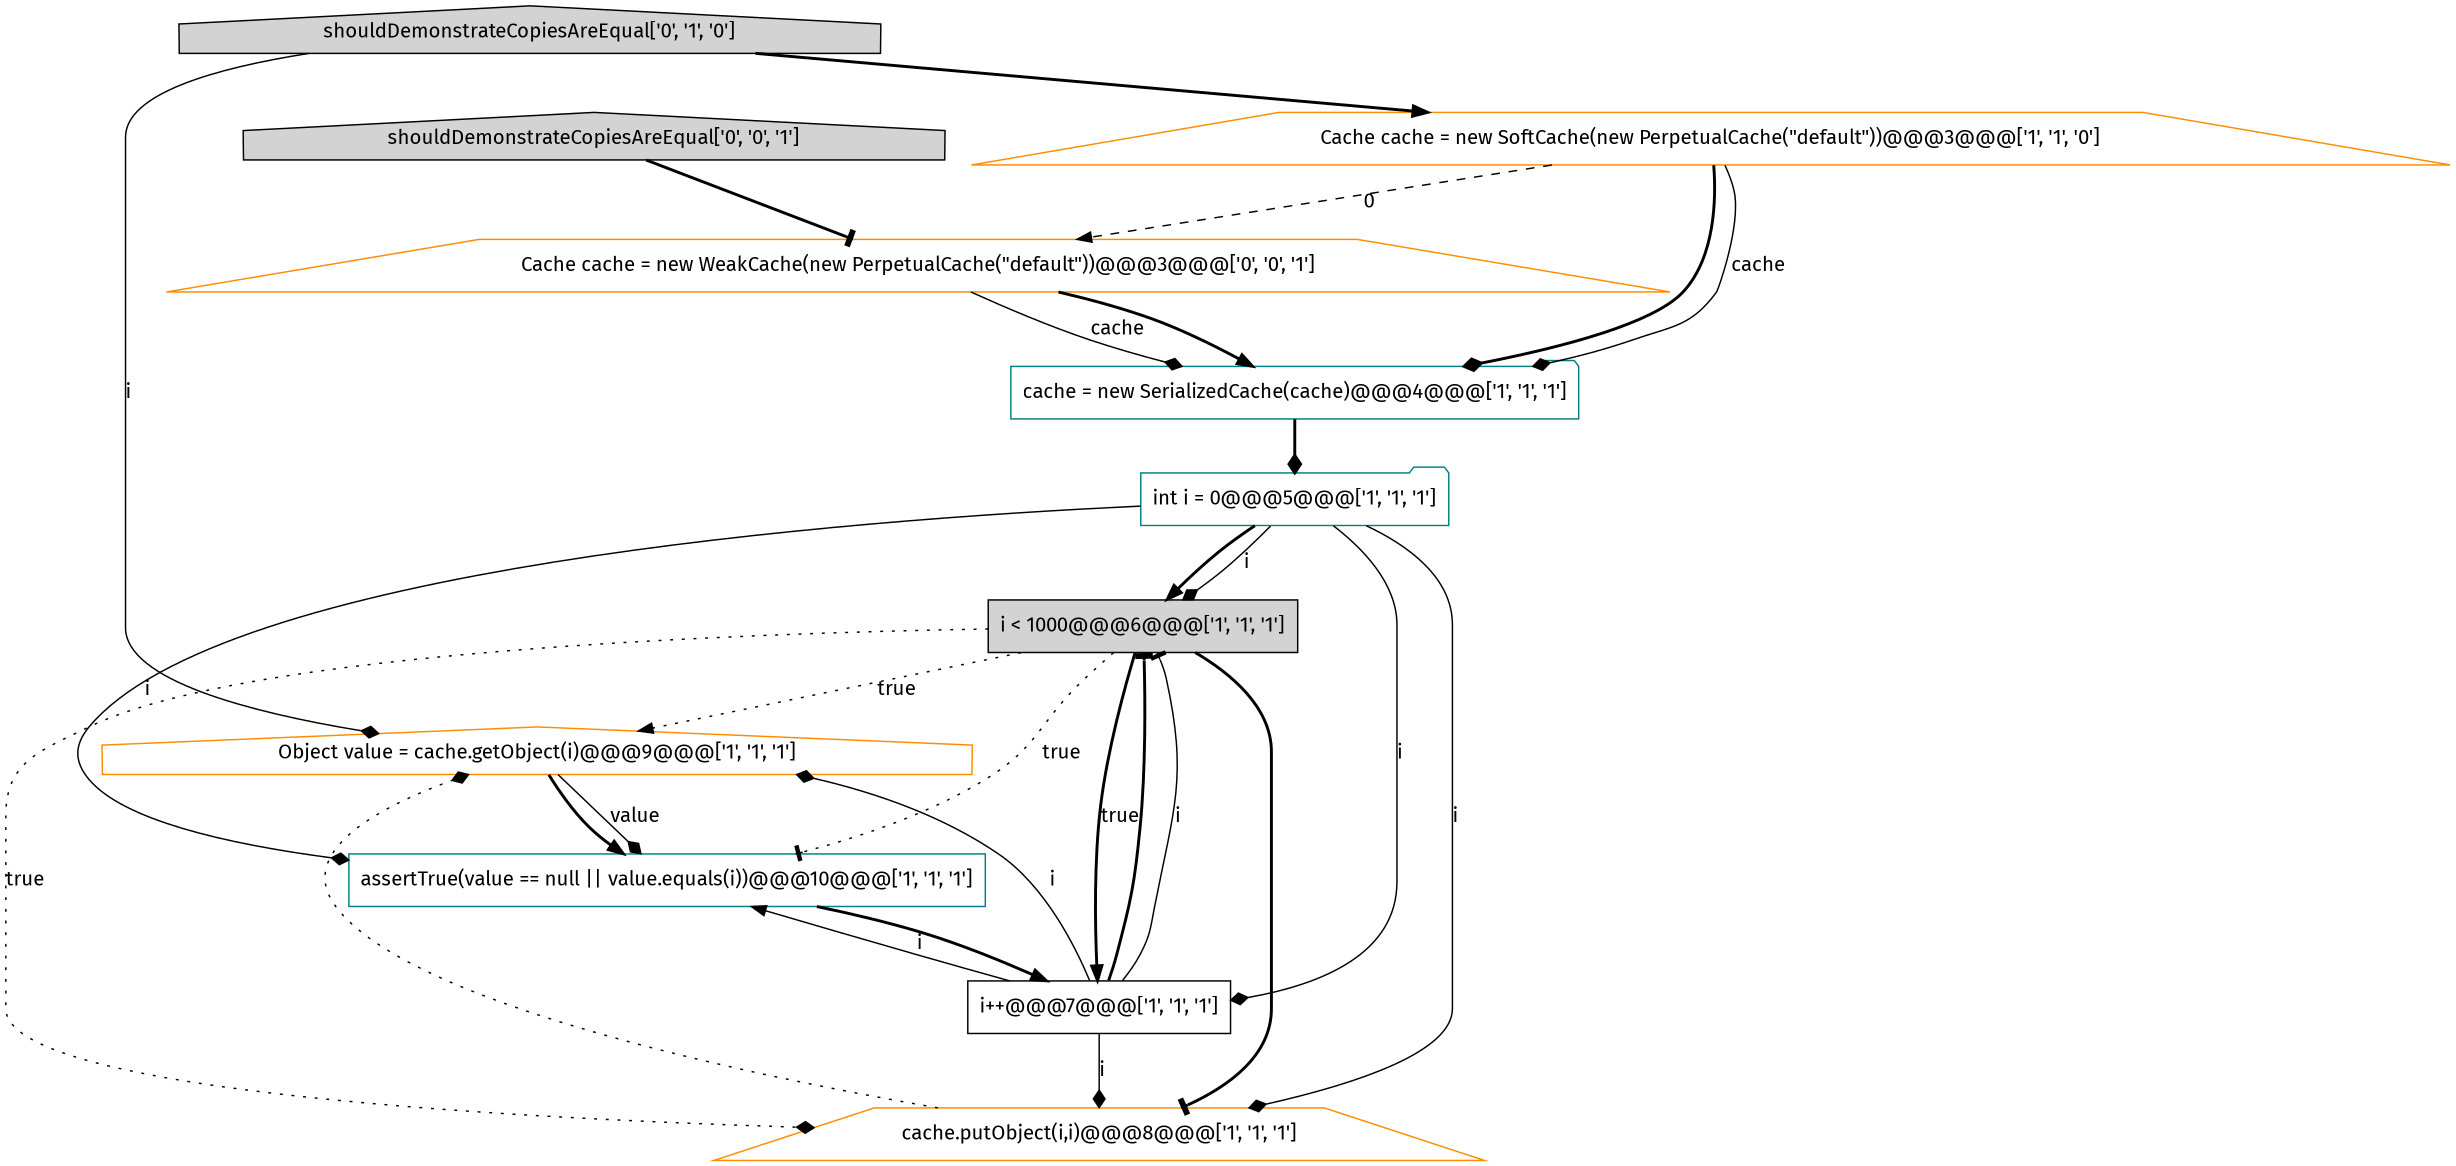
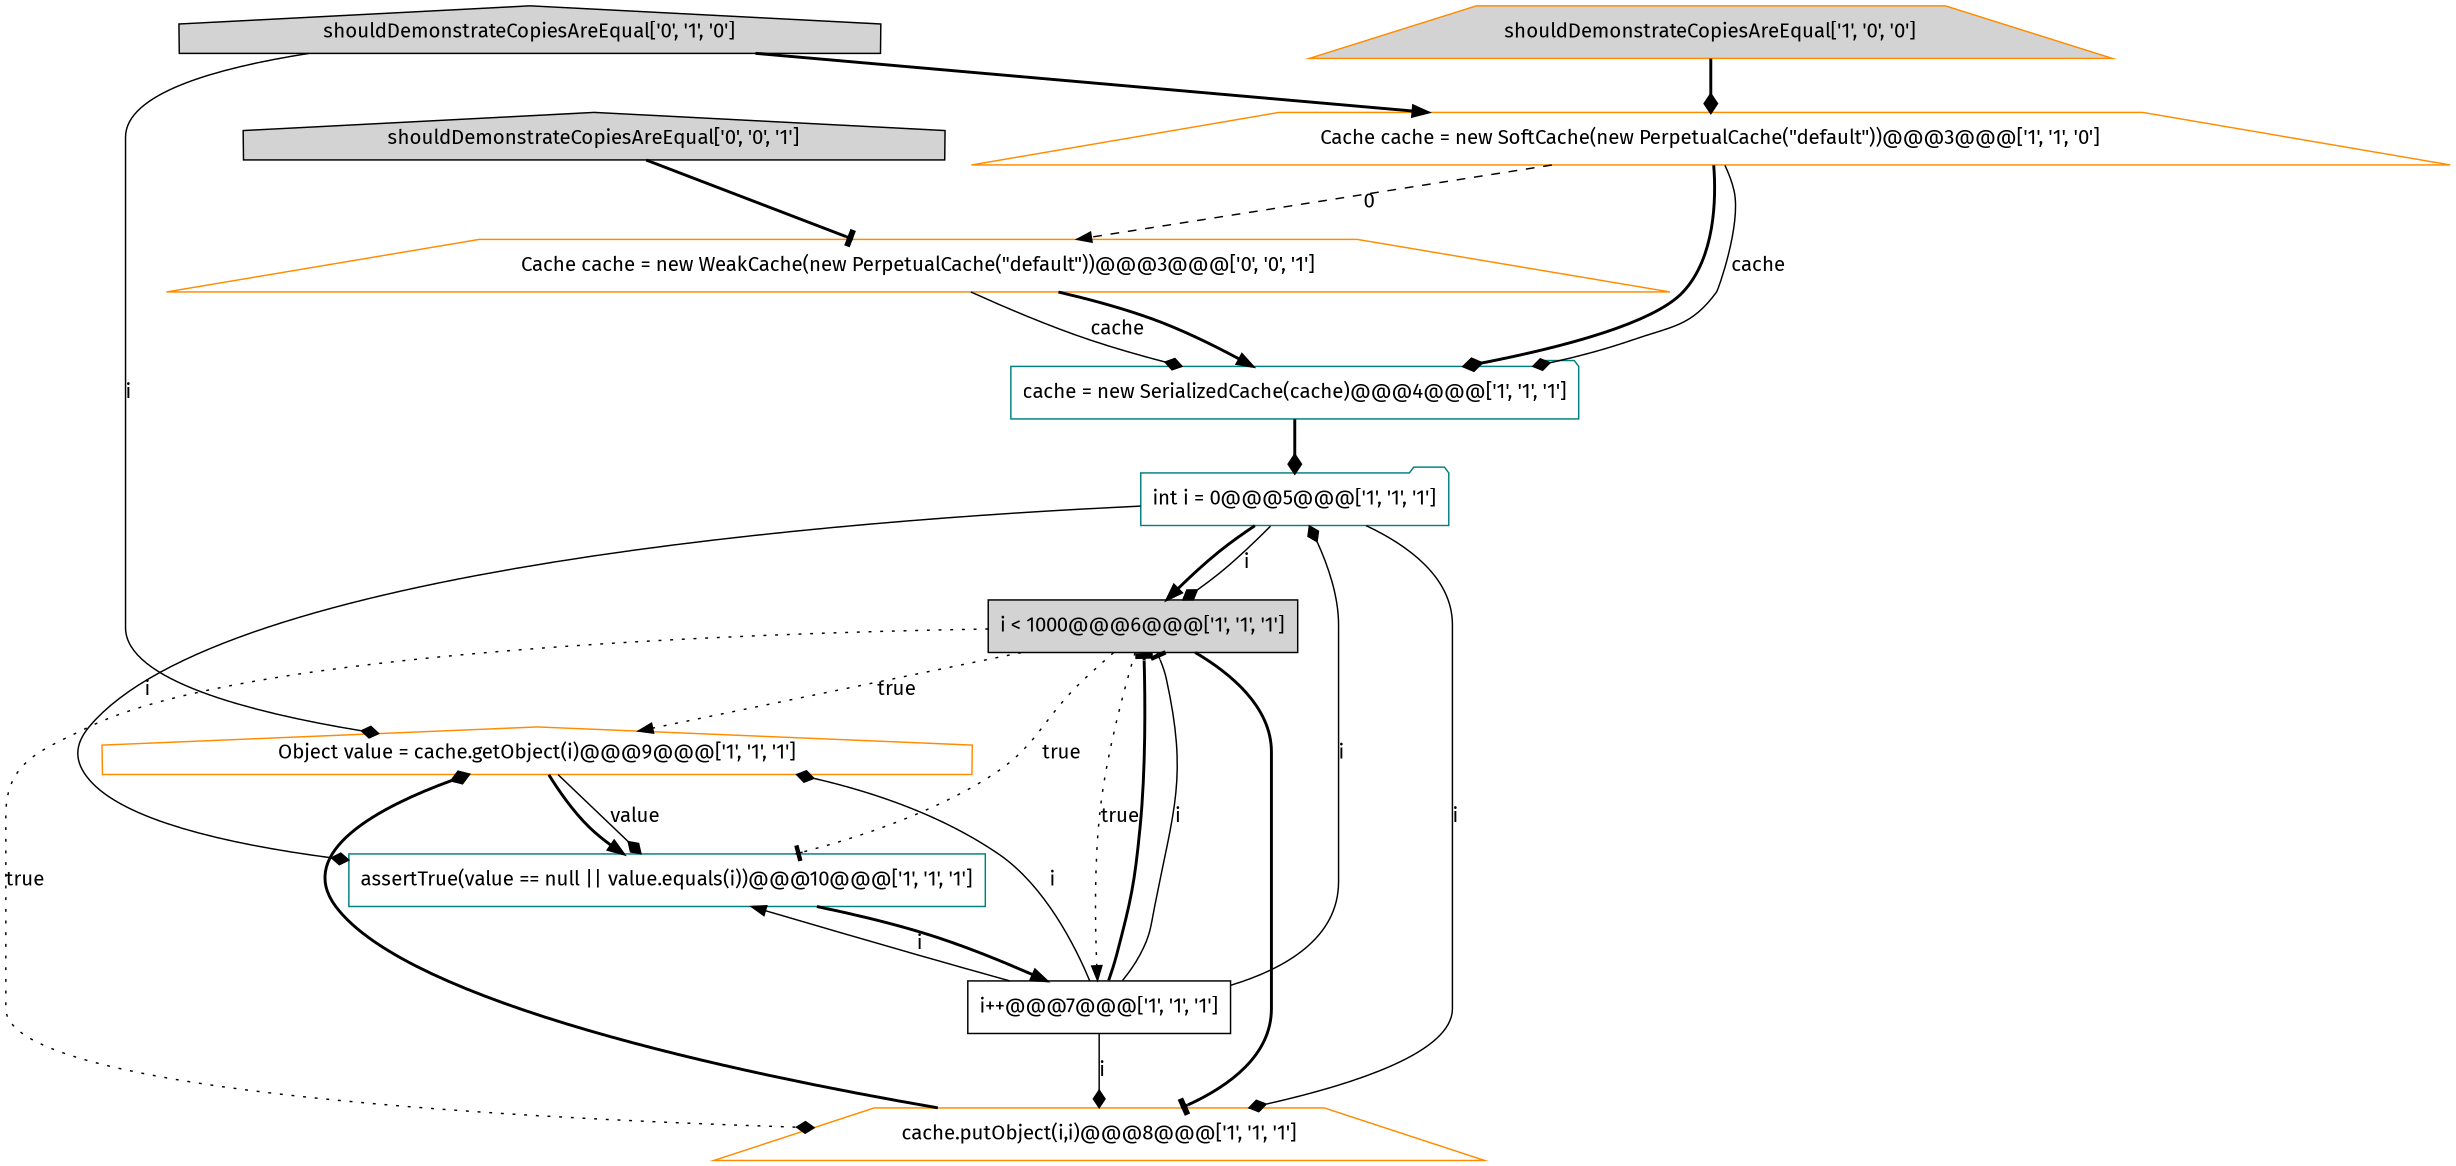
node "shouldDemonstrateCopiesAreEqual['1', '0', '0']": added
edge "int i = 0@@@5@@@['1', '1', '1']" -> "i++@@@7@@@['1', '1', '1']": reversed
edge "i < 1000@@@6@@@['1', '1', '1']" -> "i++@@@7@@@['1', '1', '1']": style bold -> dotted
edge "cache.putObject(i,i)@@@8@@@['1', '1', '1']" -> "Object value = cache.getObject(i)@@@9@@@['1', '1', '1']": style dotted -> bold
